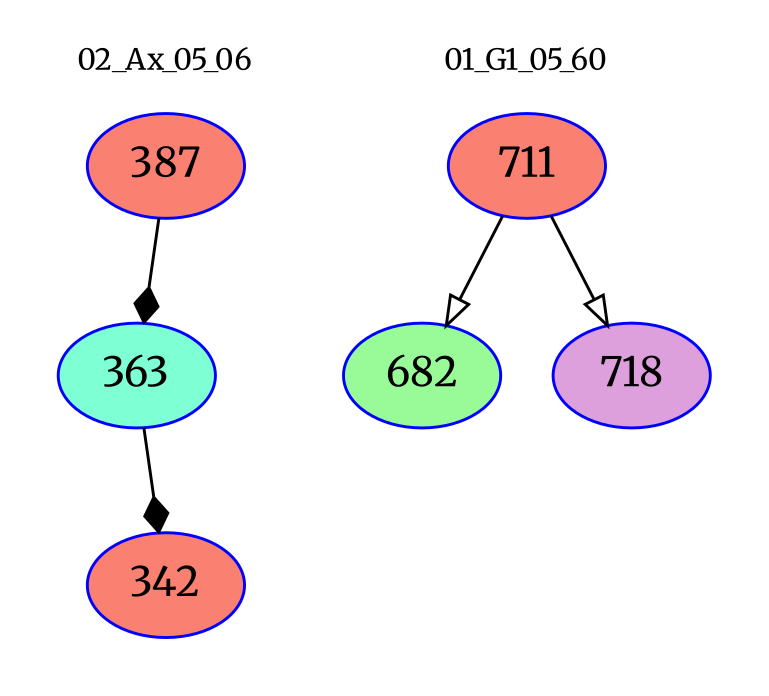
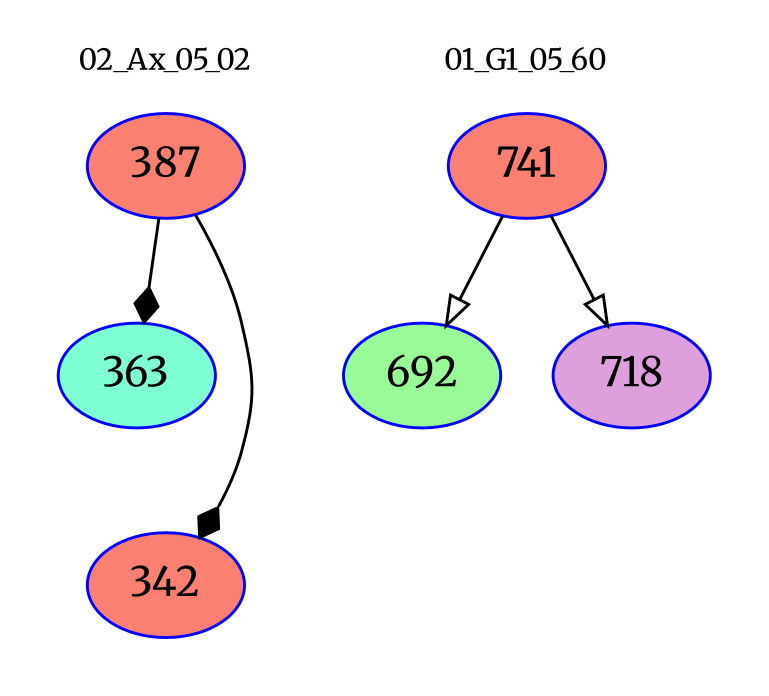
cluster "02_Ax_05_06": label "02_Ax_05_06" -> "02_Ax_05_02"
node "711": label "711" -> "741"
node "682": label "682" -> "692"
edge "363" -> "342": now "387" -> "342"
